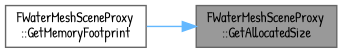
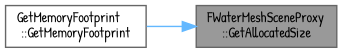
node "FWaterMeshSceneProxy ::GetMemoryFootprint": label "FWaterMeshSceneProxy ::GetMemoryFootprint" -> "GetMemoryFootprint ::GetMemoryFootprint"
